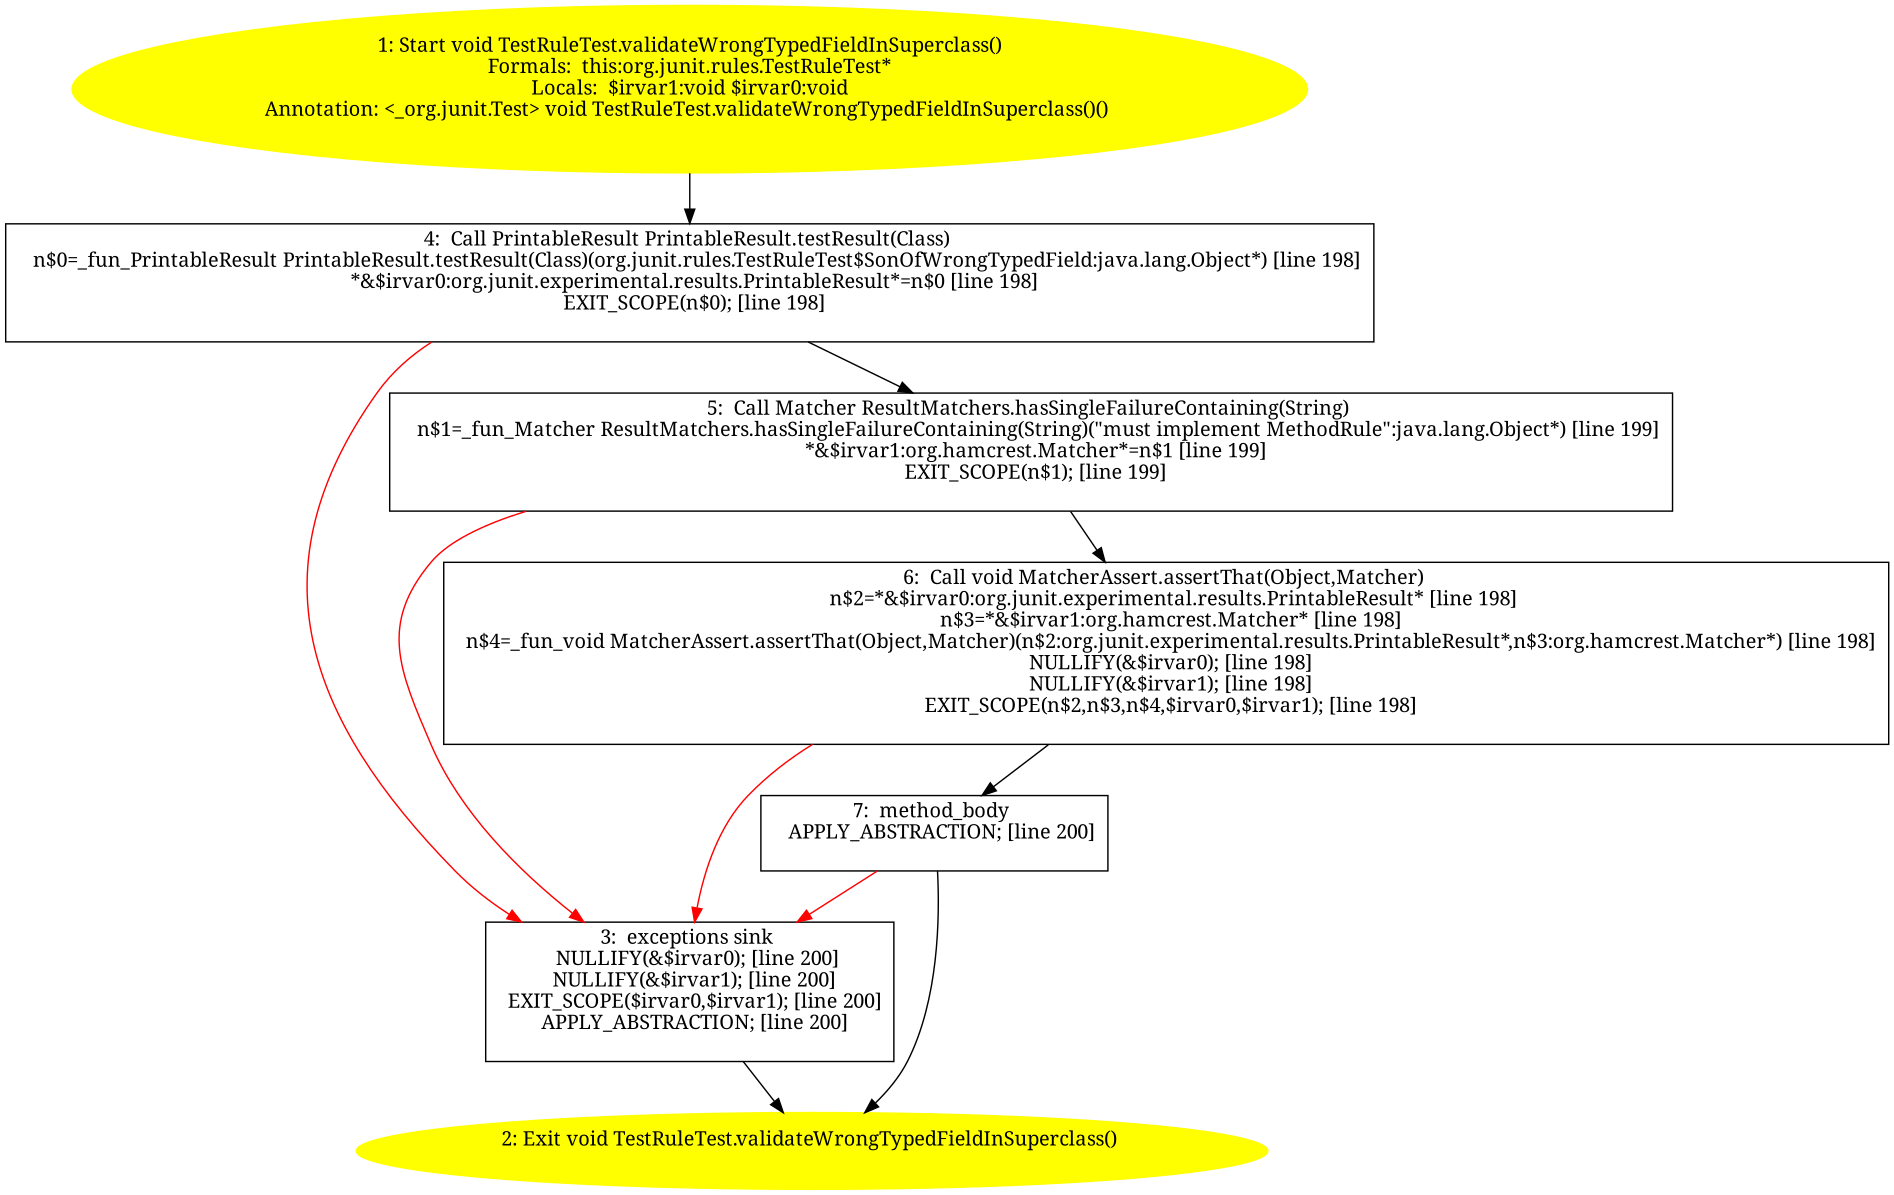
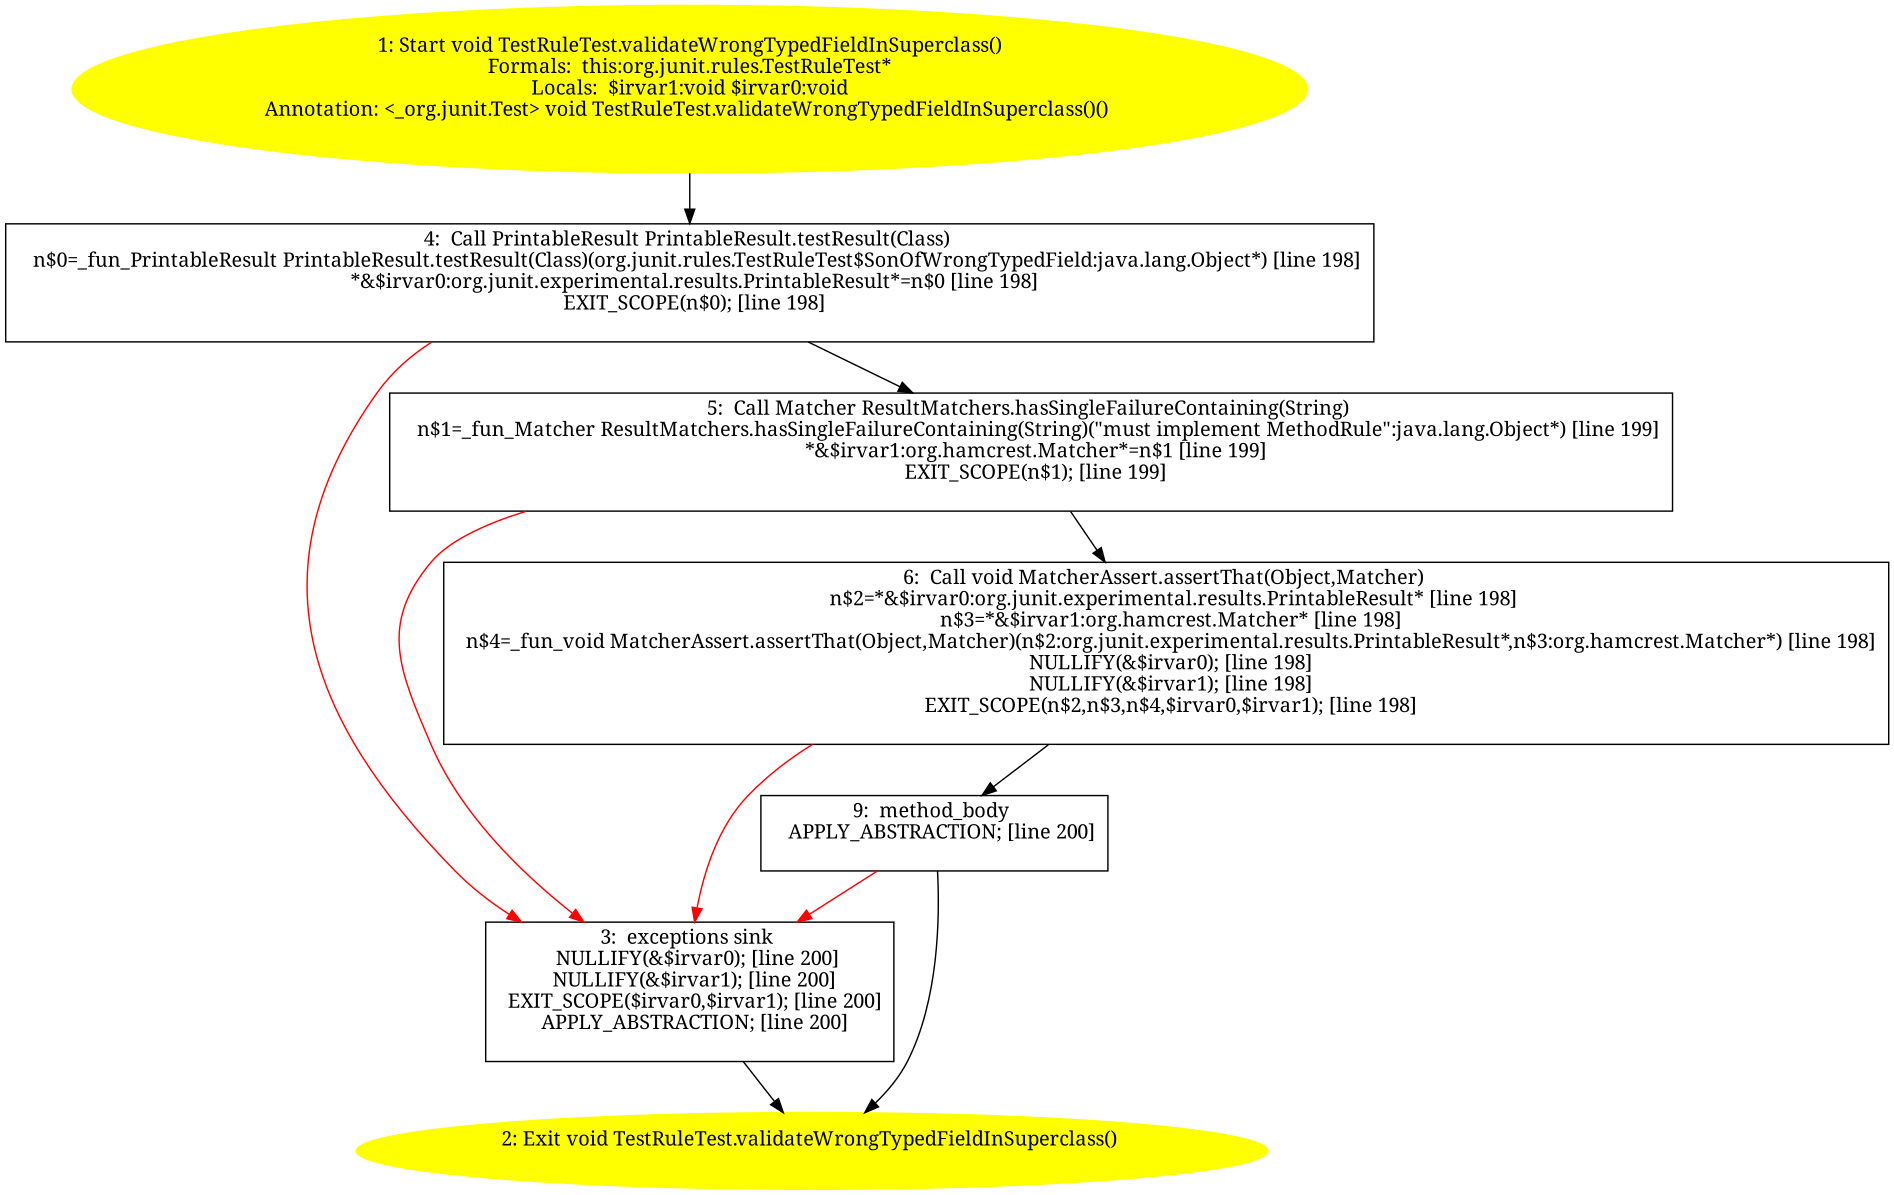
node "7:  method_body APPLY_ABSTRACTION; [line 200]": label "7:  method_body APPLY_ABSTRACTION; [line 200]" -> "9:  method_body APPLY_ABSTRACTION; [line 200]"
